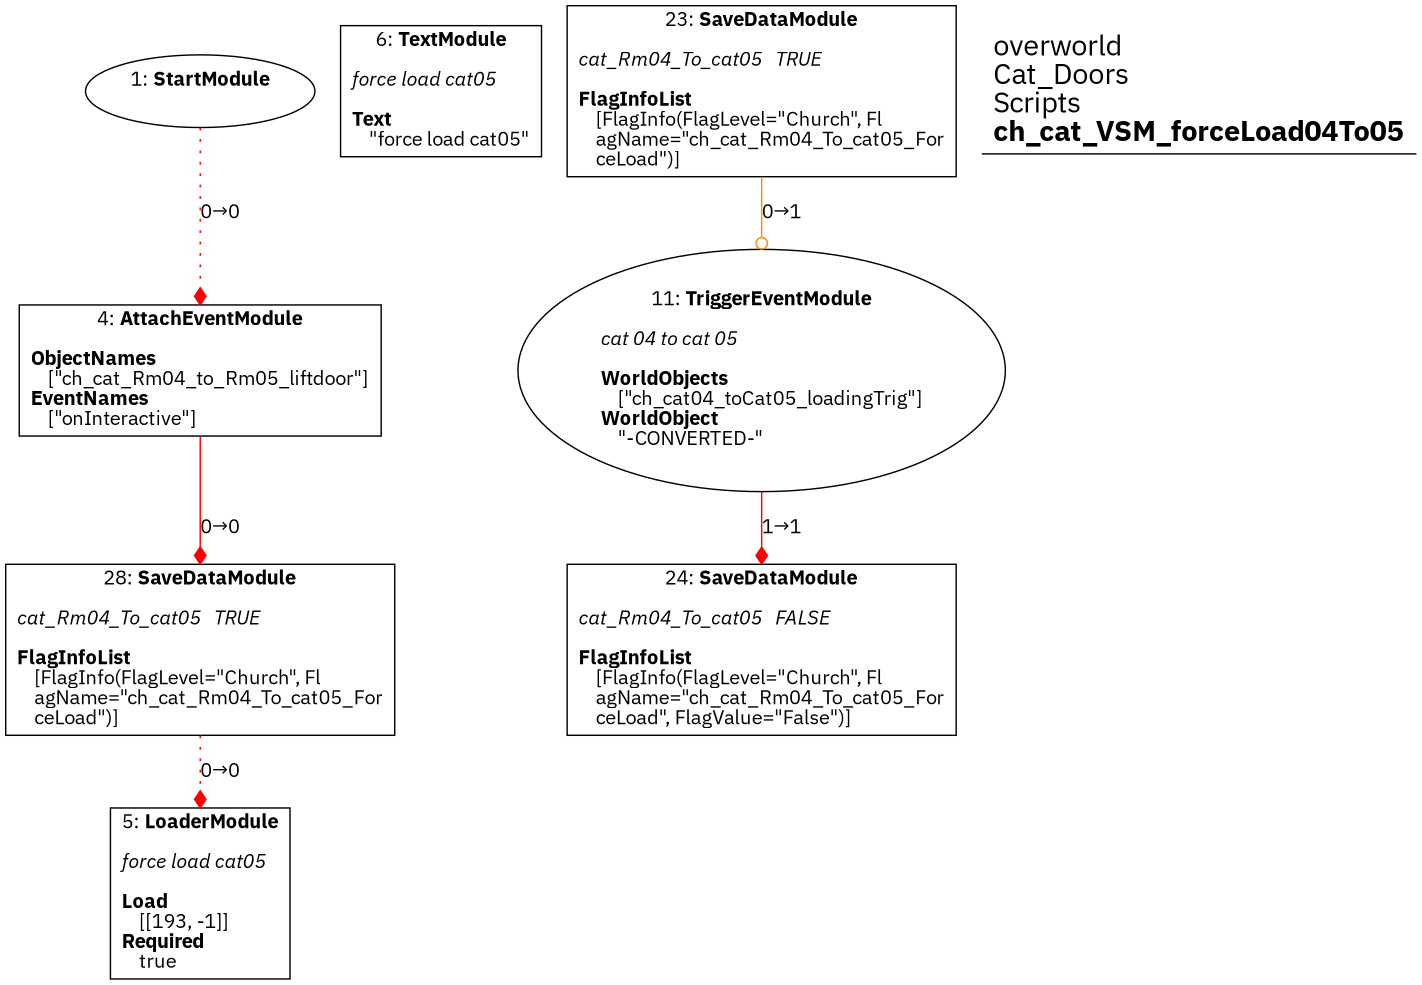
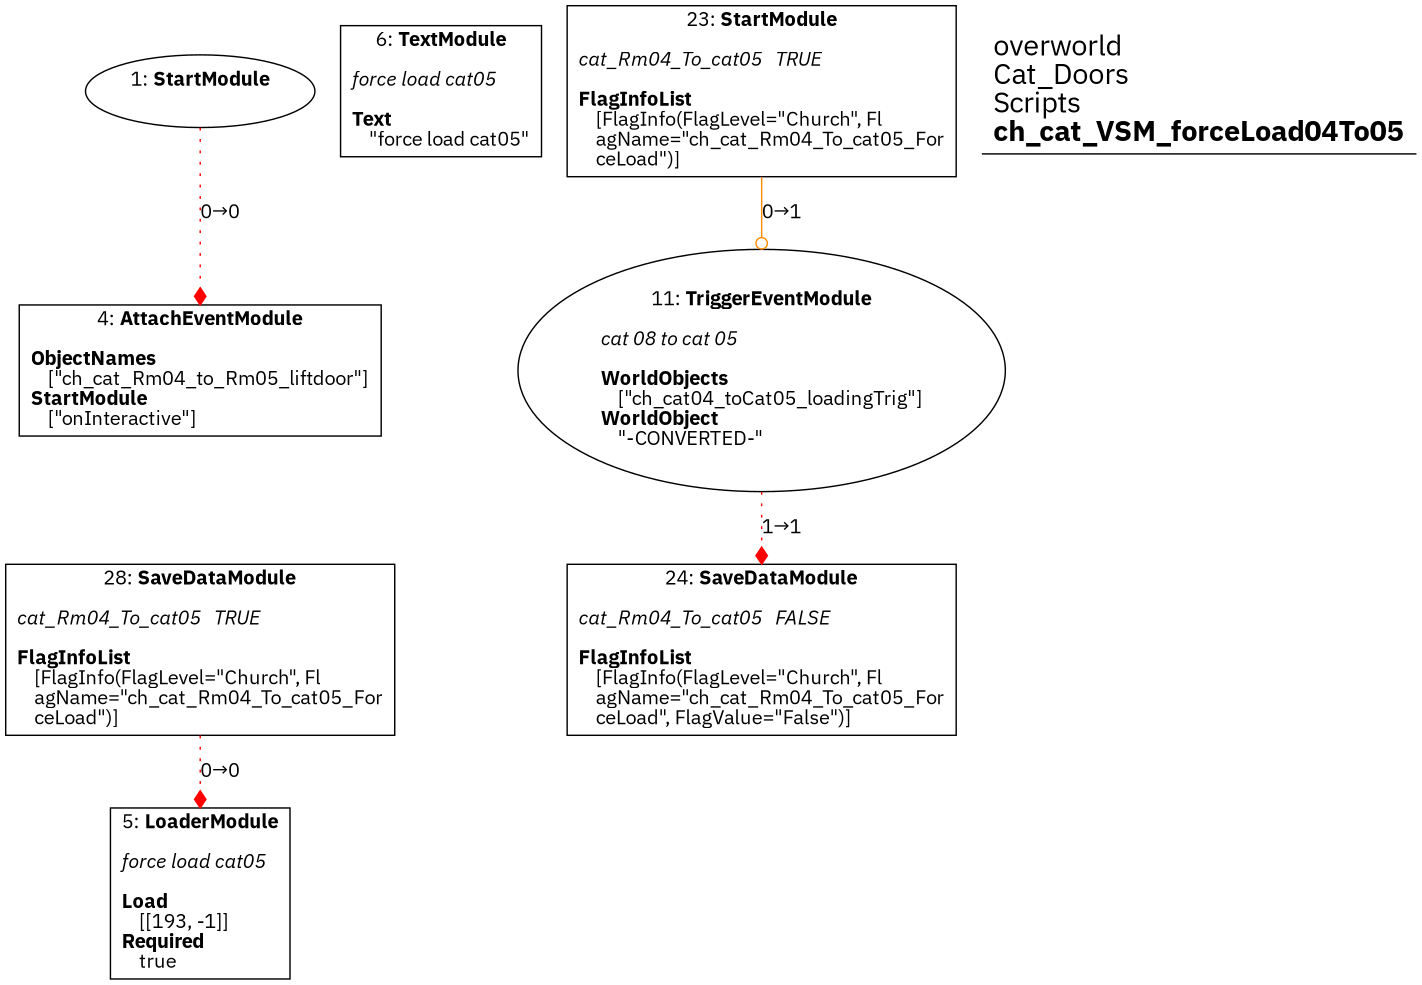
node "23:": text "SaveDataModule" -> "StartModule"
node "11:": text "cat 04 to cat 05" -> "cat 08 to cat 05"
node "4:": text "EventNames" -> "StartModule"
edge "4:" -> "28:": removed, label "0→0"
edge "11:" -> "24:": style solid -> dotted
